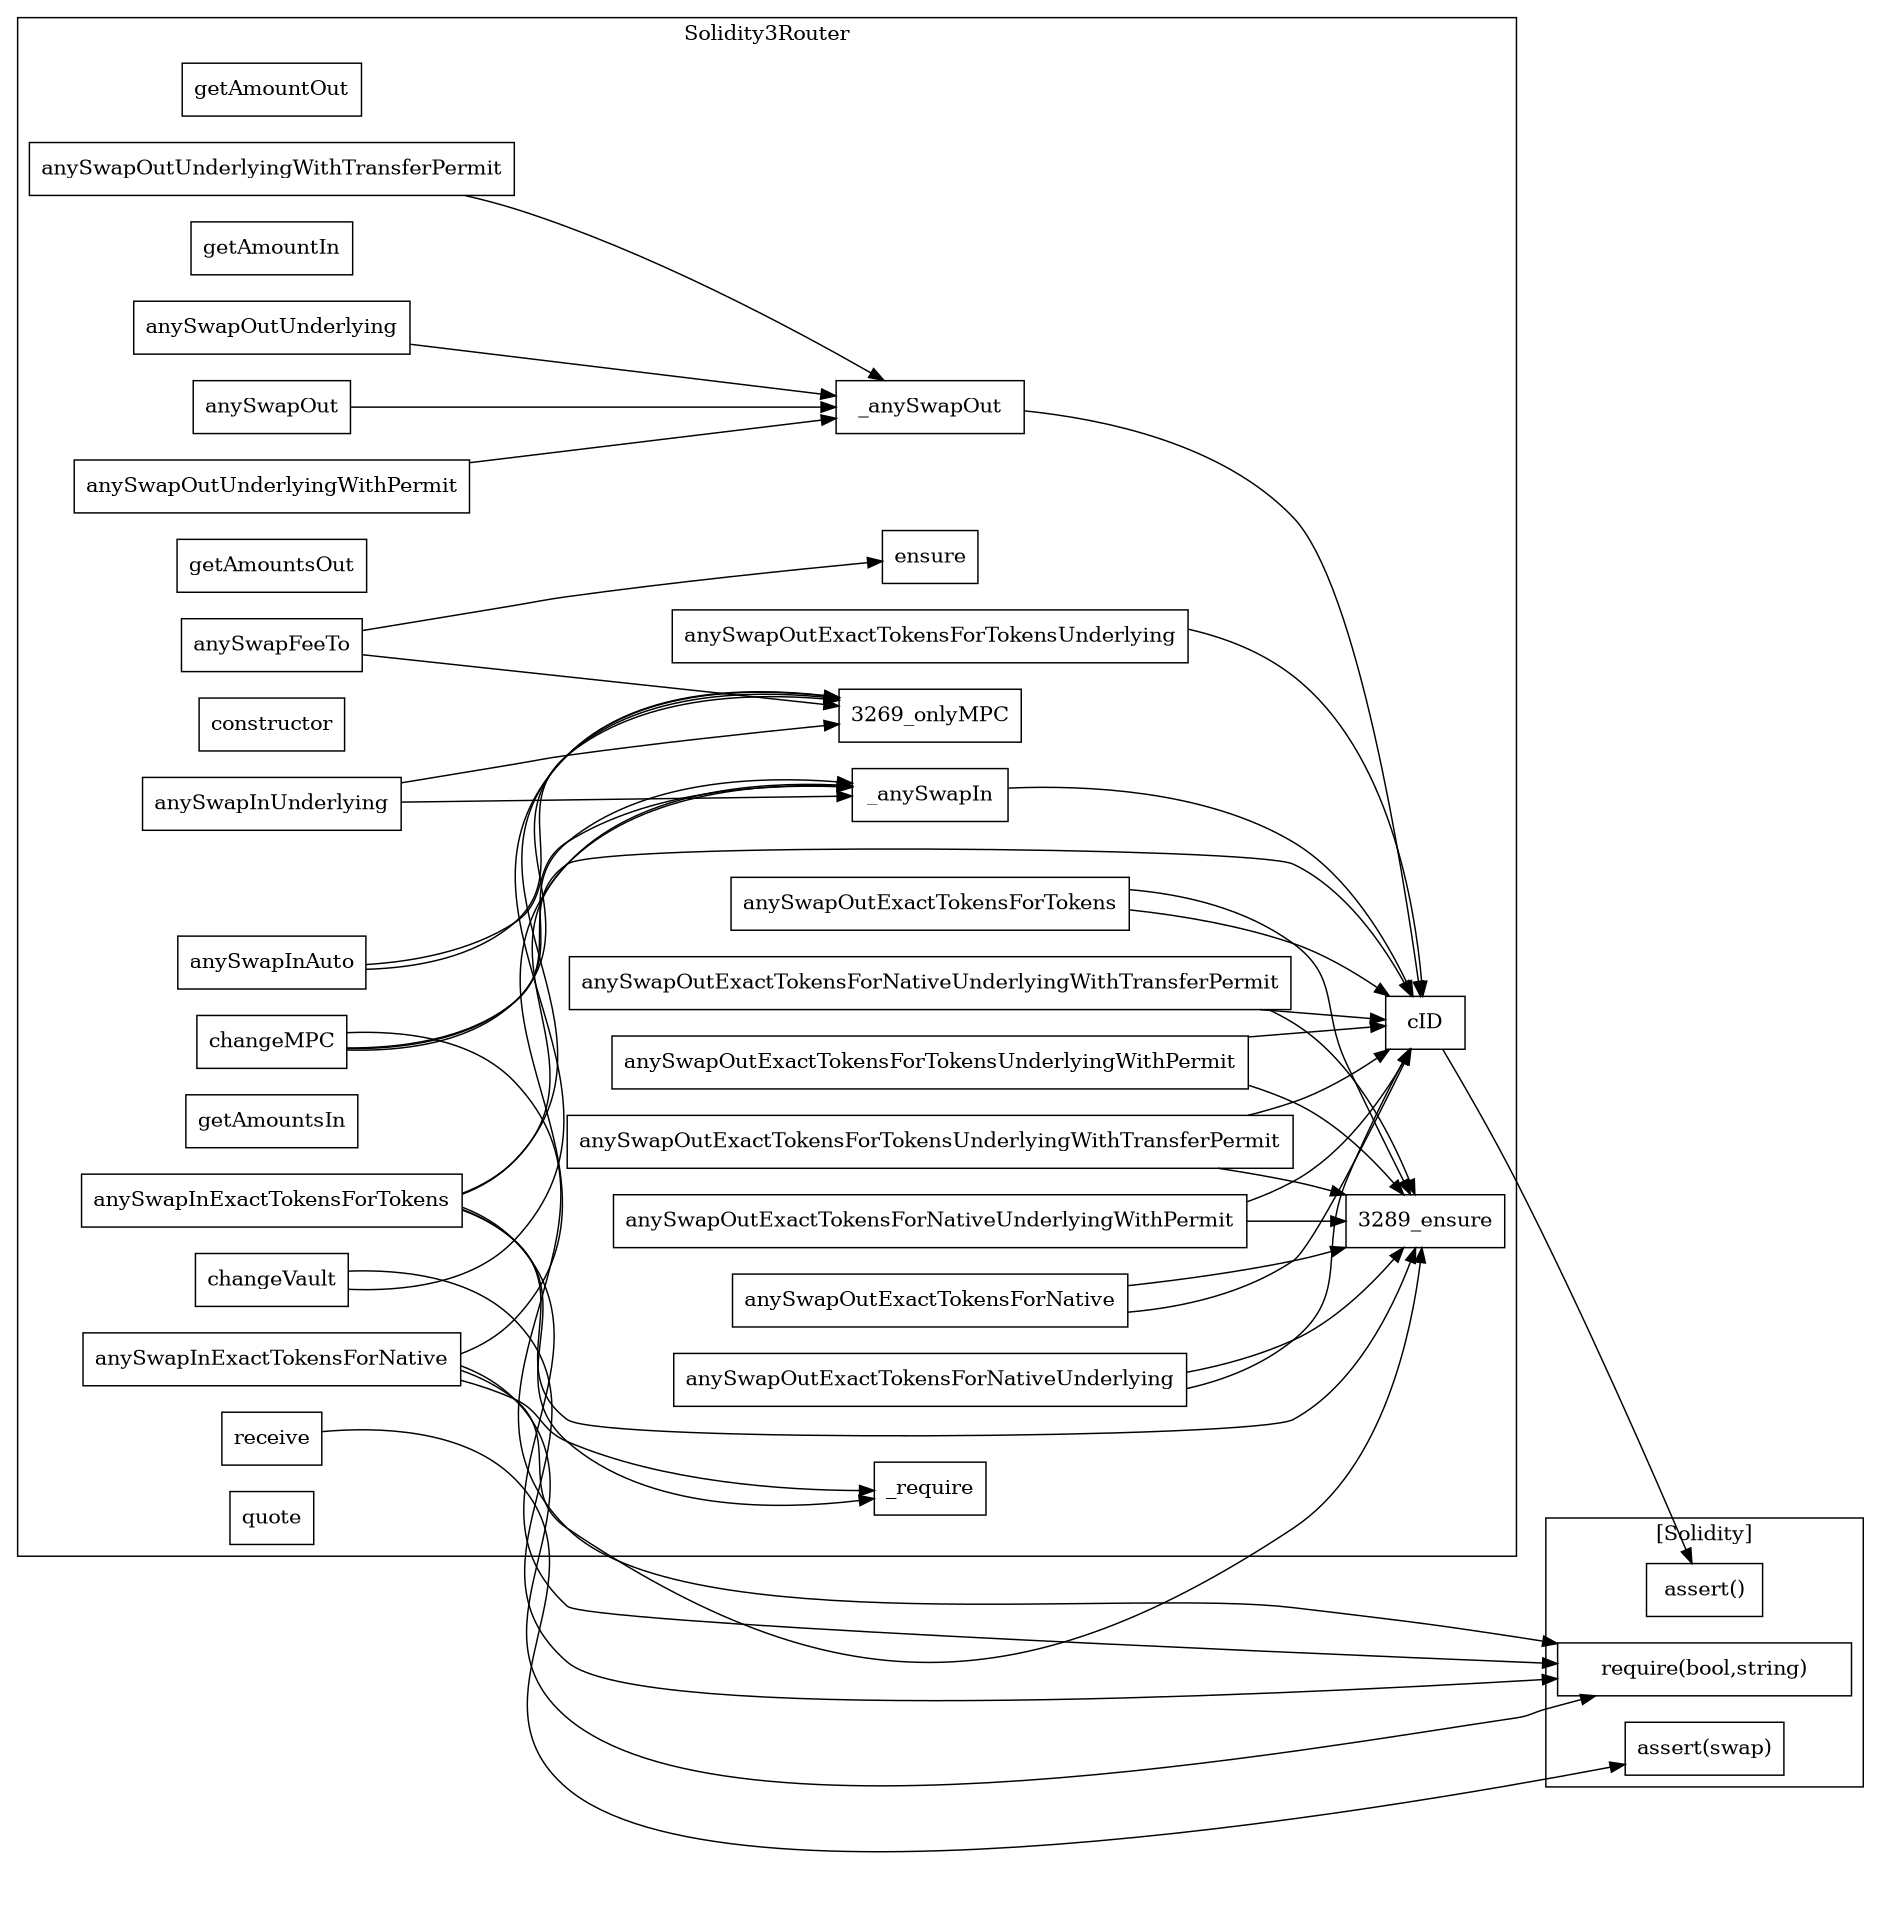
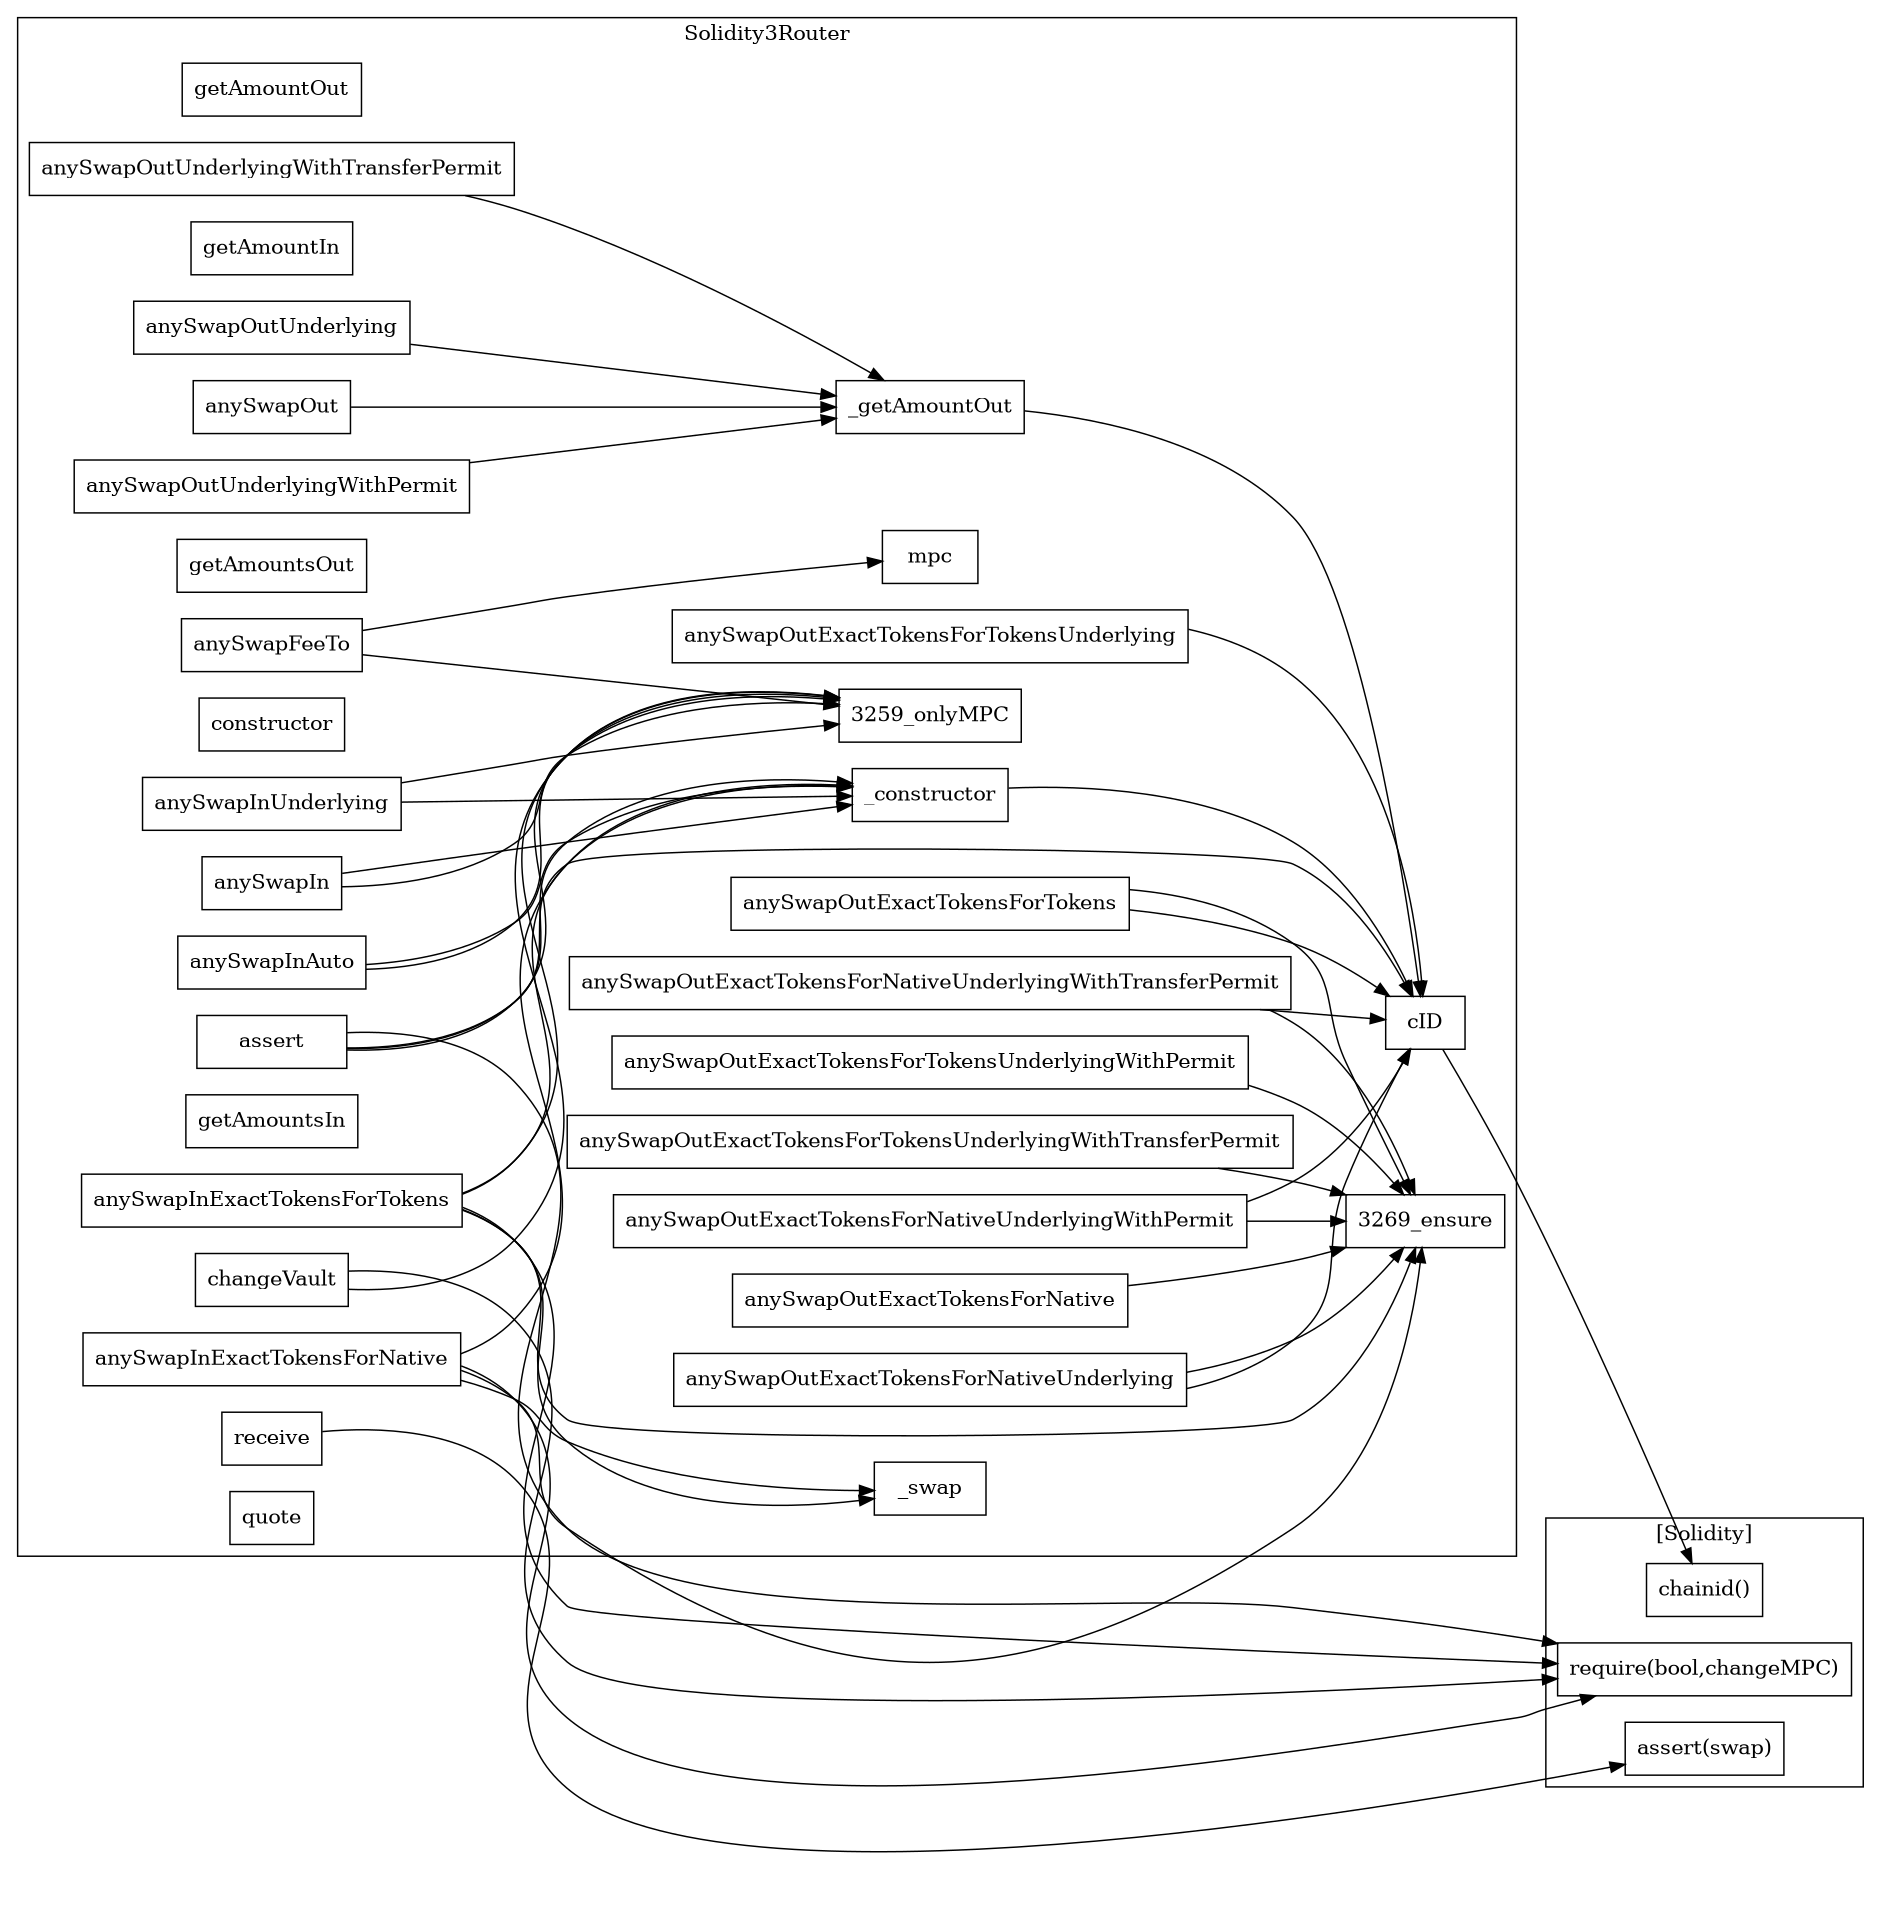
node "_anySwapOut": label "_anySwapOut" -> "_getAmountOut"
node "ensure": label "ensure" -> "mpc"
node "3269_onlyMPC": label "3269_onlyMPC" -> "3259_onlyMPC"
node "_anySwapIn": label "_anySwapIn" -> "_constructor"
node "anySwapIn": added
edge "anySwapOutExactTokensForTokensUnderlyingWithPermit" -> "cID": removed
node "changeMPC": label "changeMPC" -> "assert"
edge "anySwapOutExactTokensForTokensUnderlyingWithTransferPermit" -> "cID": removed
node "3289_ensure": label "3289_ensure" -> "3269_ensure"
edge "anySwapOutExactTokensForNative" -> "cID": removed
node "_require": label "_require" -> "_swap"
node "assert()": label "assert()" -> "chainid()"
node "require(bool,string)": label "require(bool,string)" -> "require(bool,changeMPC)"
